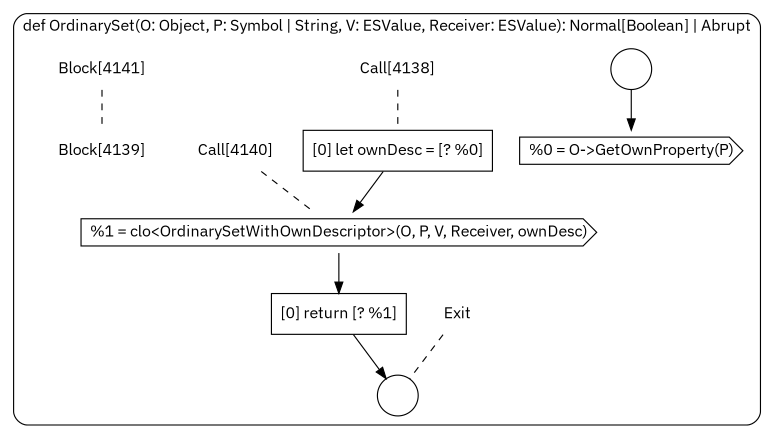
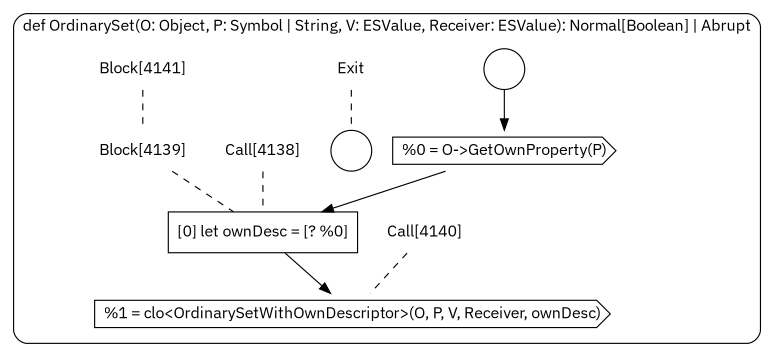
edge "%0 = O->GetOwnProperty(P)" -> "[0] let ownDesc = [? %0]": added
edge "Block[4139]" -- "[0] let ownDesc = [? %0]": added
node "[0] return [? %1]": removed
